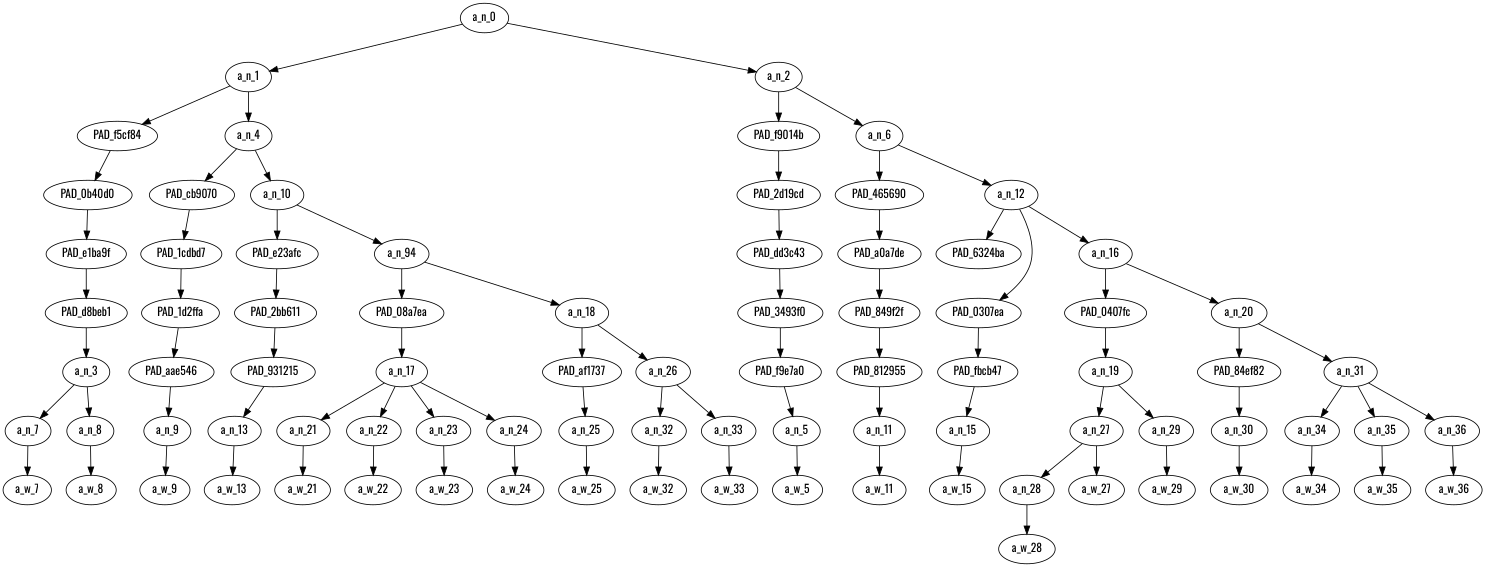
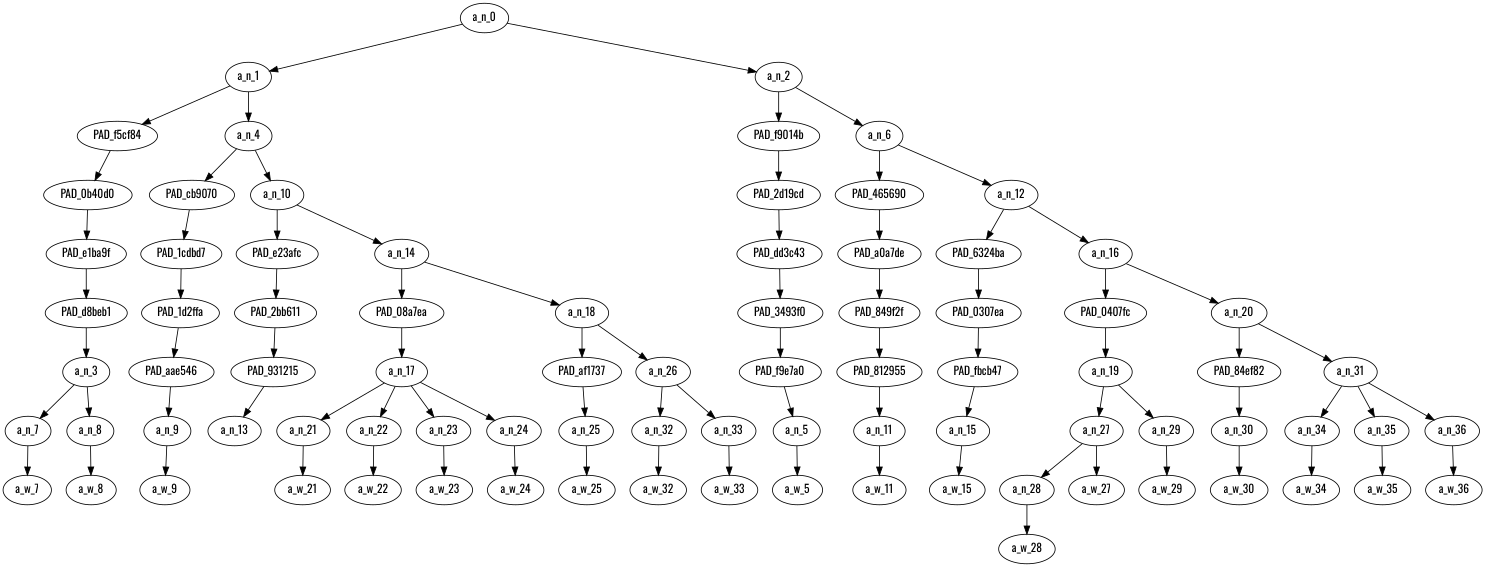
node "a_n_94": label "a_n_94" -> "a_n_14"
edge "a_n_12" -> "PAD_0307ea": now "PAD_6324ba" -> "PAD_0307ea"
node "a_w_13": removed
